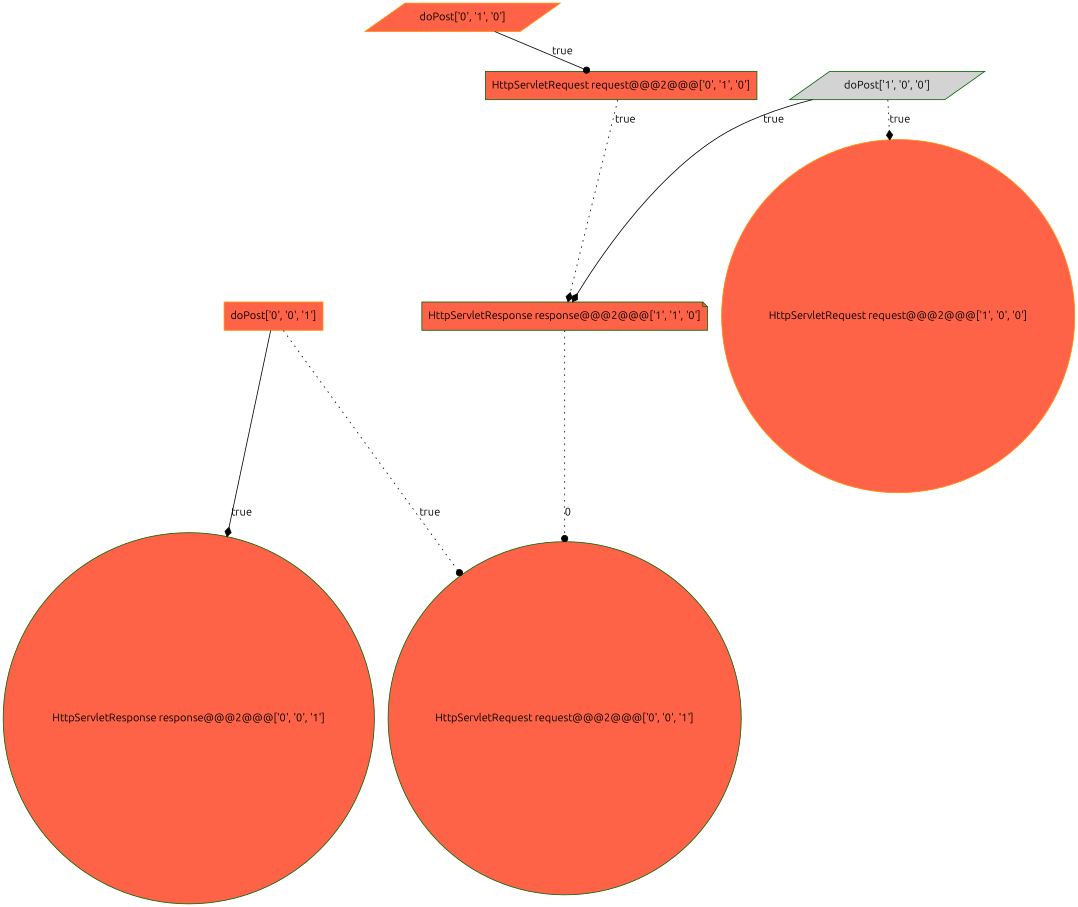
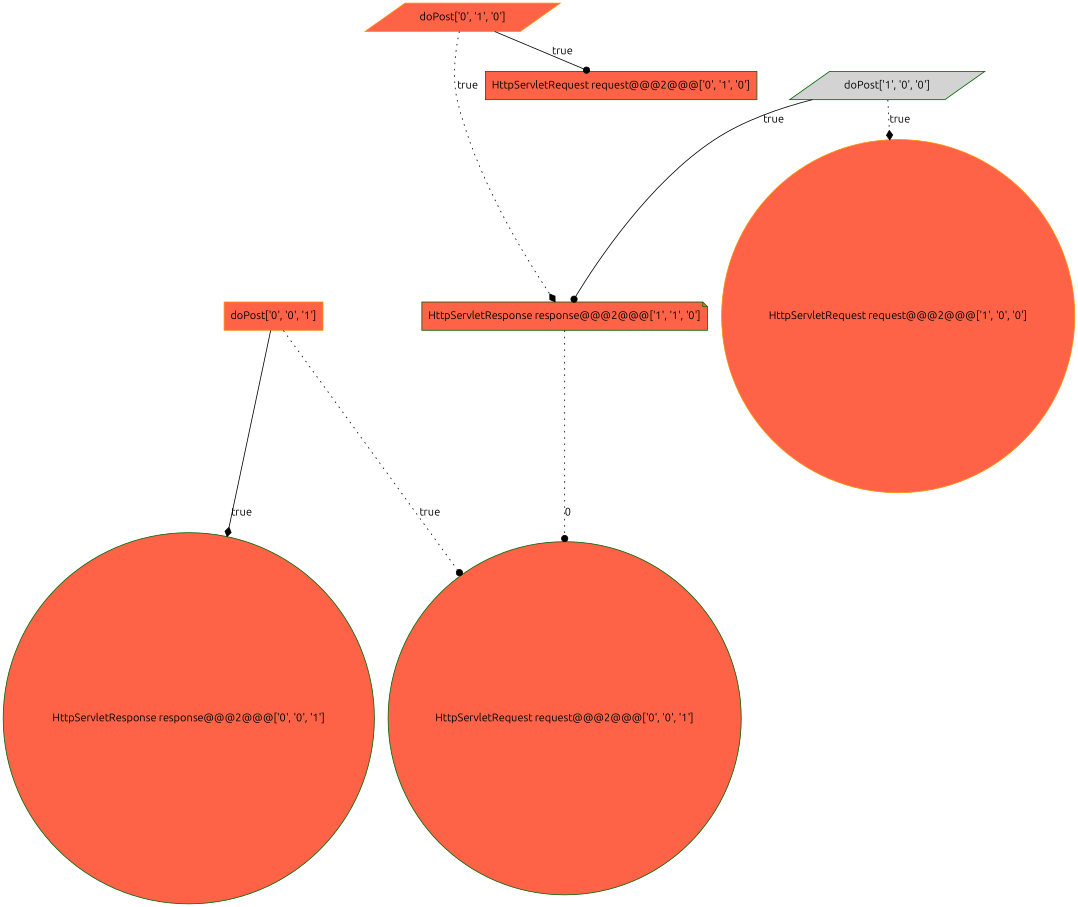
edge "doPost['1', '0', '0']" -> "HttpServletResponse response@@@2@@@['1', '1', '0']": arrowhead diamond -> dot
edge "HttpServletRequest request@@@2@@@['0', '1', '0']" -> "HttpServletResponse response@@@2@@@['1', '1', '0']": now "doPost['0', '1', '0']" -> "HttpServletResponse response@@@2@@@['1', '1', '0']"
